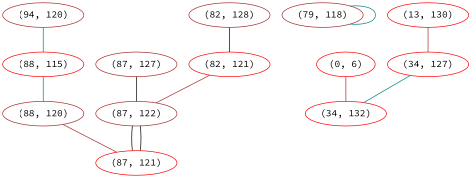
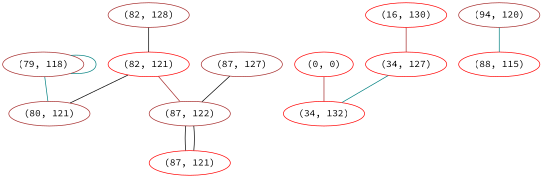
node "(13, 130)": label "(13, 130)" -> "(16, 130)"
node "(0, 6)": label "(0, 6)" -> "(0, 0)"
node "(88, 120)": removed
node "(80, 121)": added
